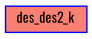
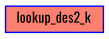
node "des_des2_k": label "des_des2_k" -> "lookup_des2_k"
